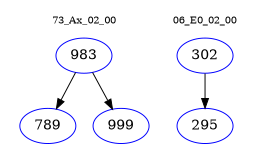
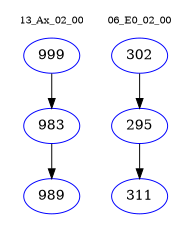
cluster "73_Ax_02_00": label "73_Ax_02_00" -> "13_Ax_02_00"
edge "983" -> "999": reversed
node "789": label "789" -> "989"
node "311": added
